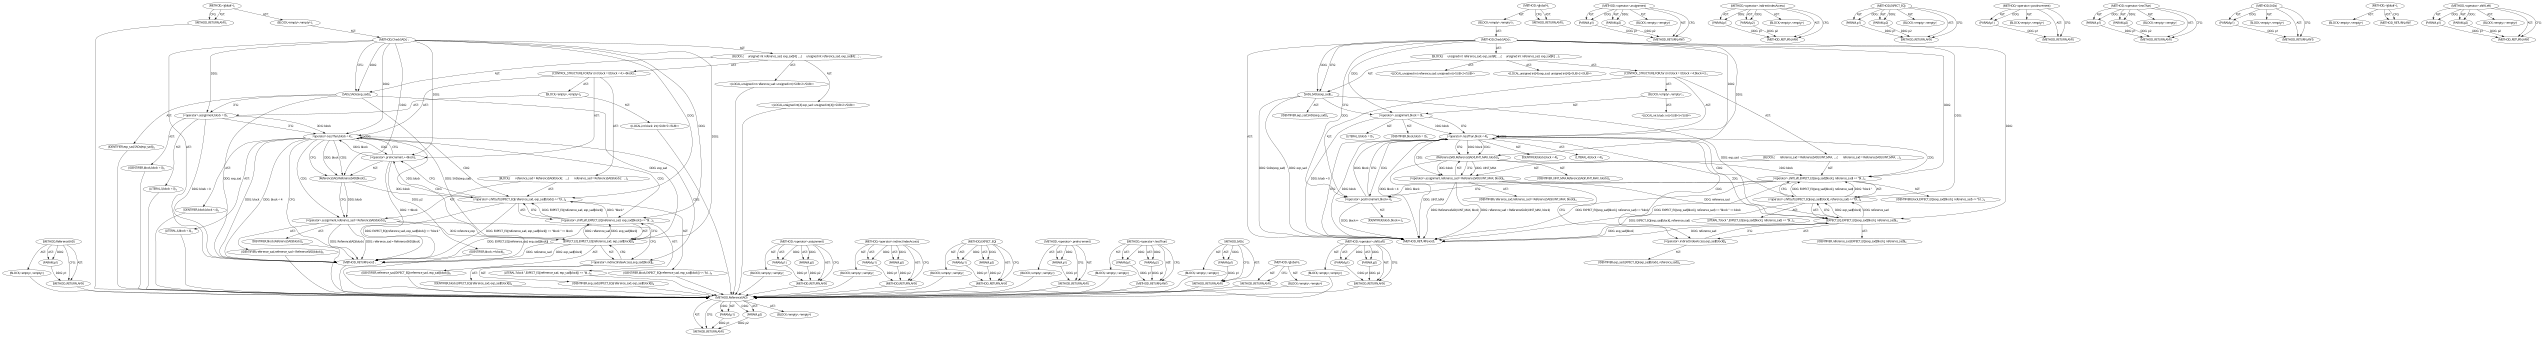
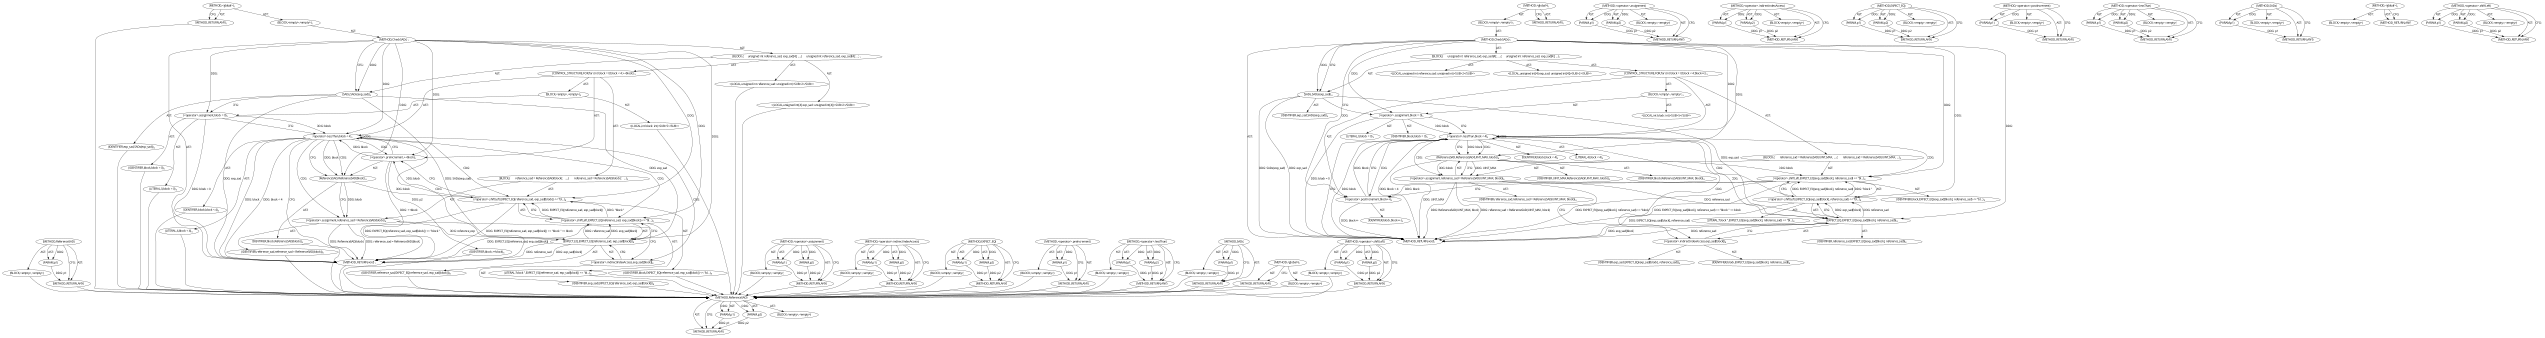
node "(IDENTIFIER,block,ReferenceSAD(UINT_MAX, block))": added
edge "(<operator>.assignment,reference_sad = ReferenceSAD(block))" -> "(IDENTIFIER,block,ReferenceSAD(block))": now "(ReferenceSAD,ReferenceSAD(block))" -> "(IDENTIFIER,block,ReferenceSAD(block))"
node "(IDENTIFIER,block,EXPECT_EQ(exp_sad[block], reference_sad))": added
node "(IDENTIFIER,block,EXPECT_EQ(reference_sad, exp_sad[block]))": removed
